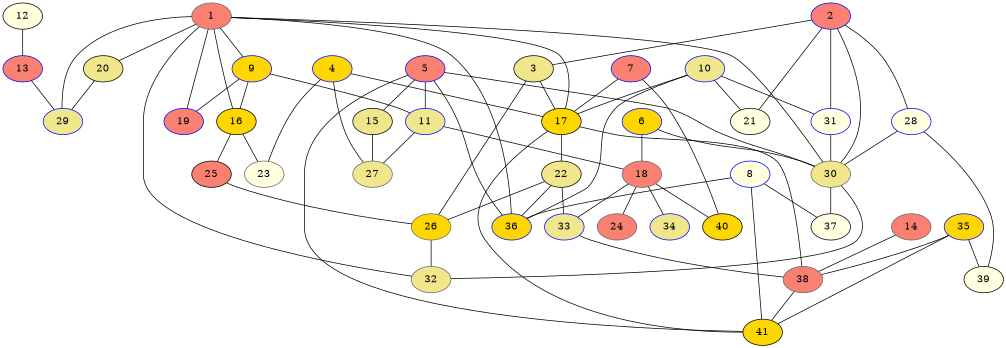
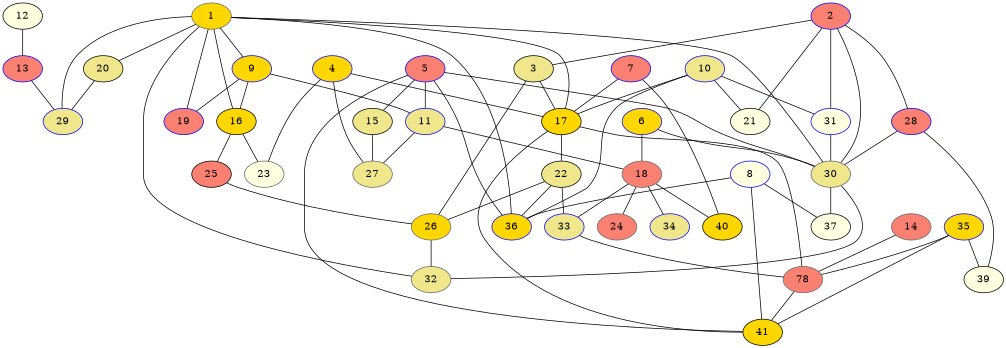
node "1": fillcolor salmon -> gold
node "28": fillcolor lightyellow -> salmon
node "38": label "38" -> "78"
